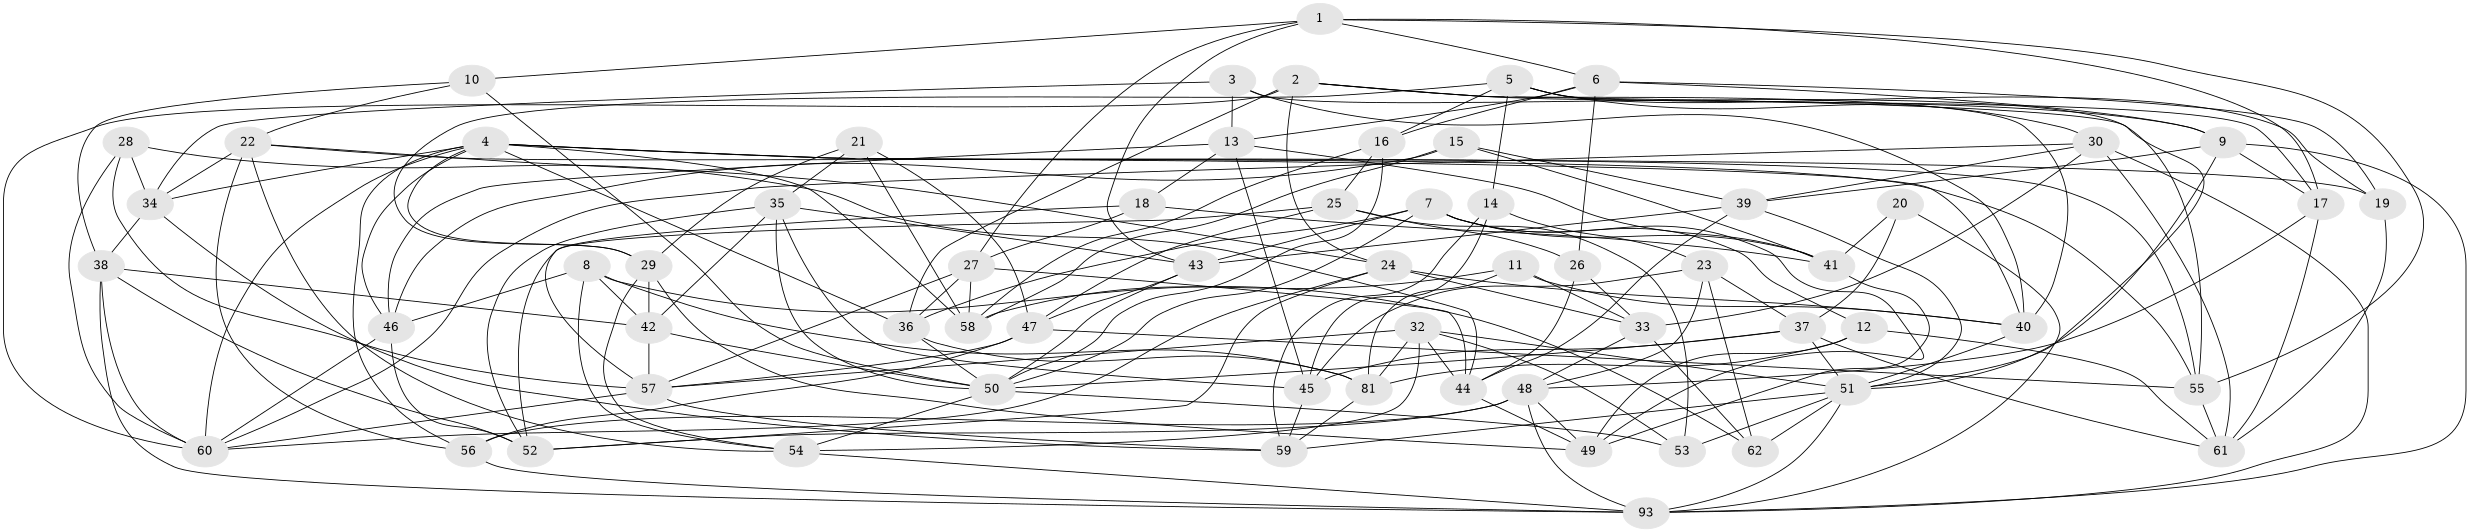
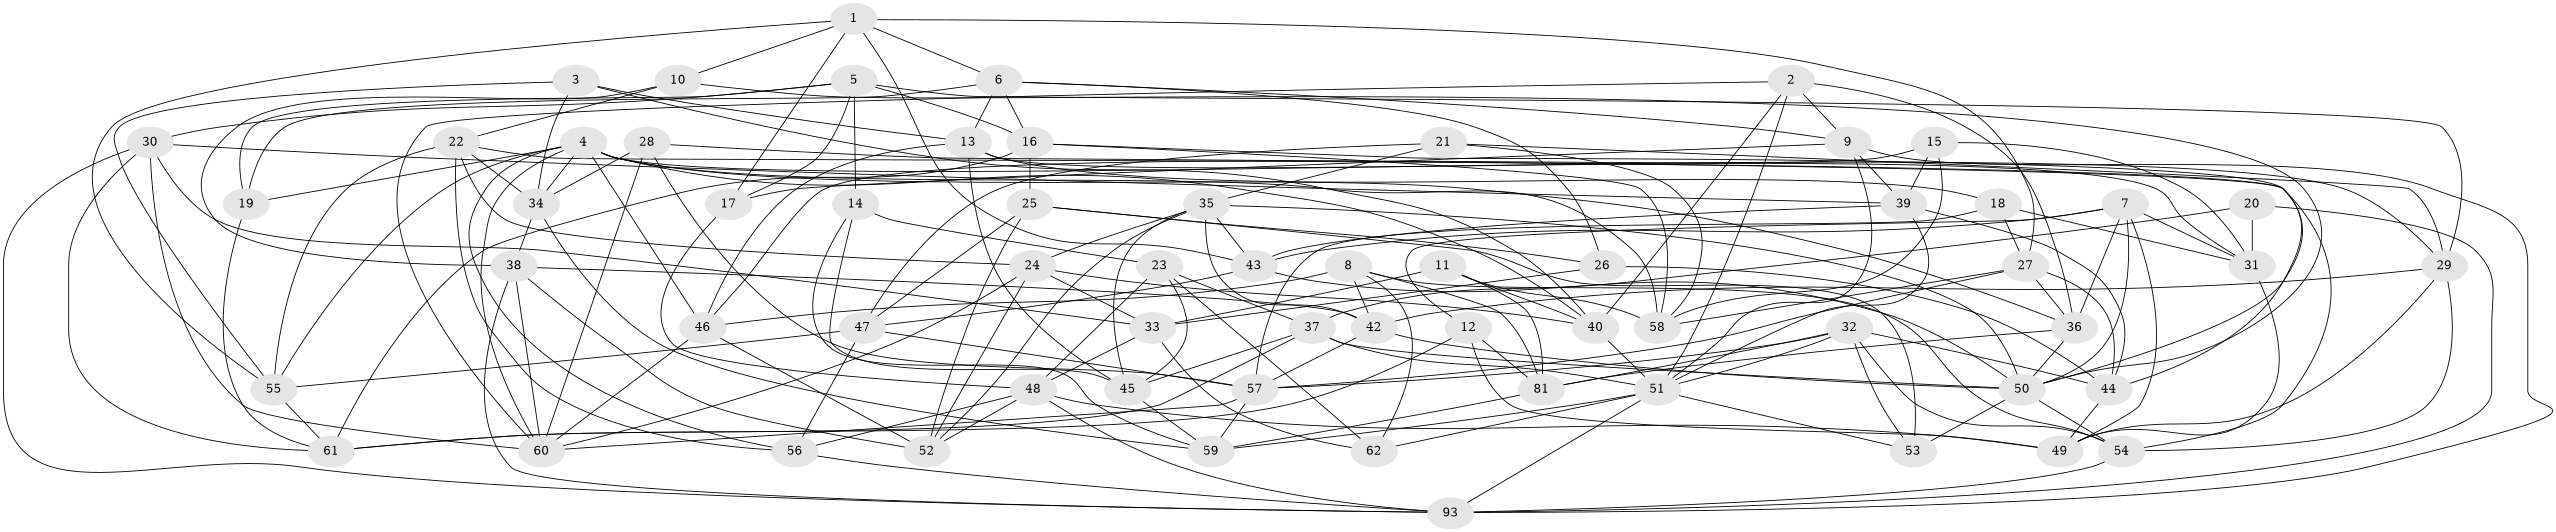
edge "2" -- "24": now "35" -- "24"
node "41": label "41" -> "31"
edge "17" -- "61": now "16" -- "61"
